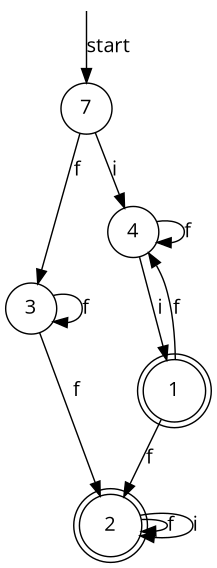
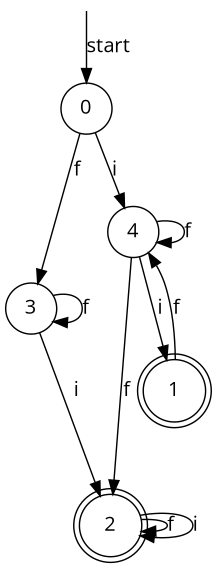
node "7": label "7" -> "0"
edge "3" -> "2": label "f" -> "i"
edge "1" -> "2": now "4" -> "2"
